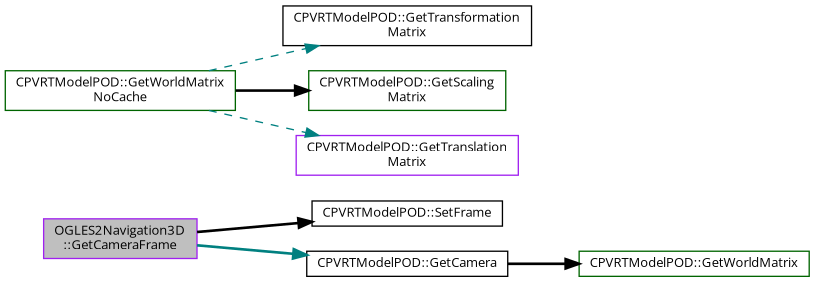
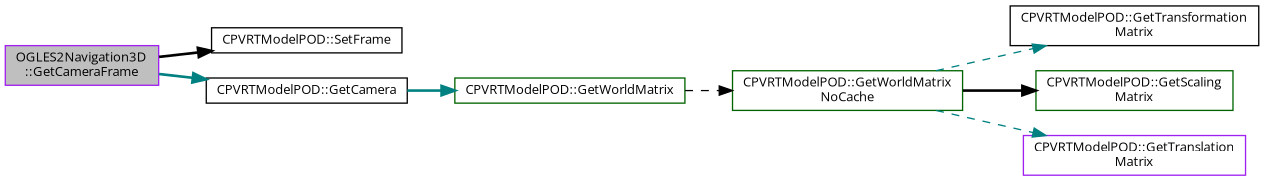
edge "CPVRTModelPOD::GetWorldMatrix" -> "CPVRTModelPOD::GetWorldMatrix NoCache": added
edge "CPVRTModelPOD::GetCamera" -> "CPVRTModelPOD::GetWorldMatrix": color black -> teal
